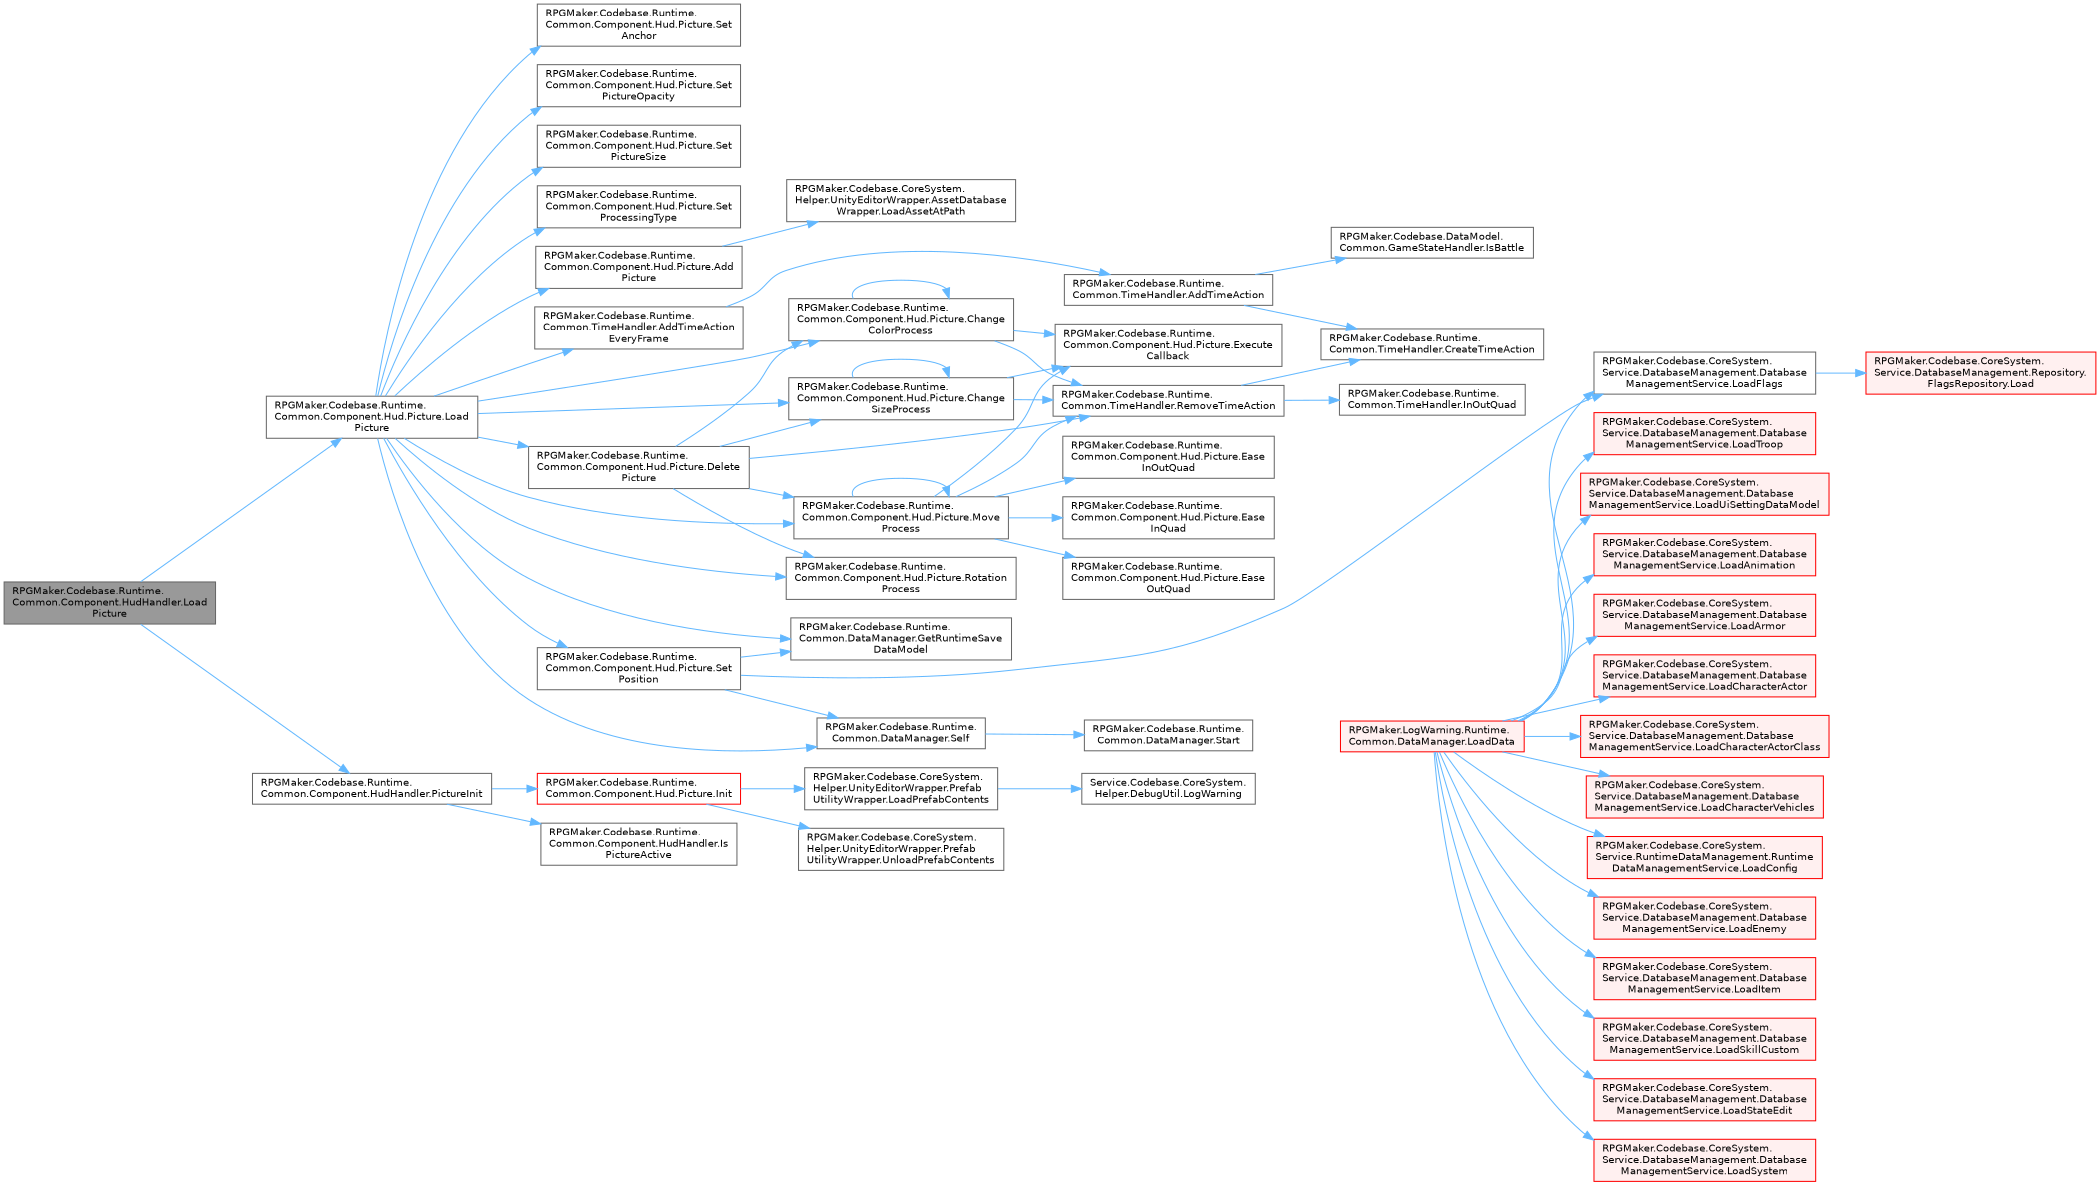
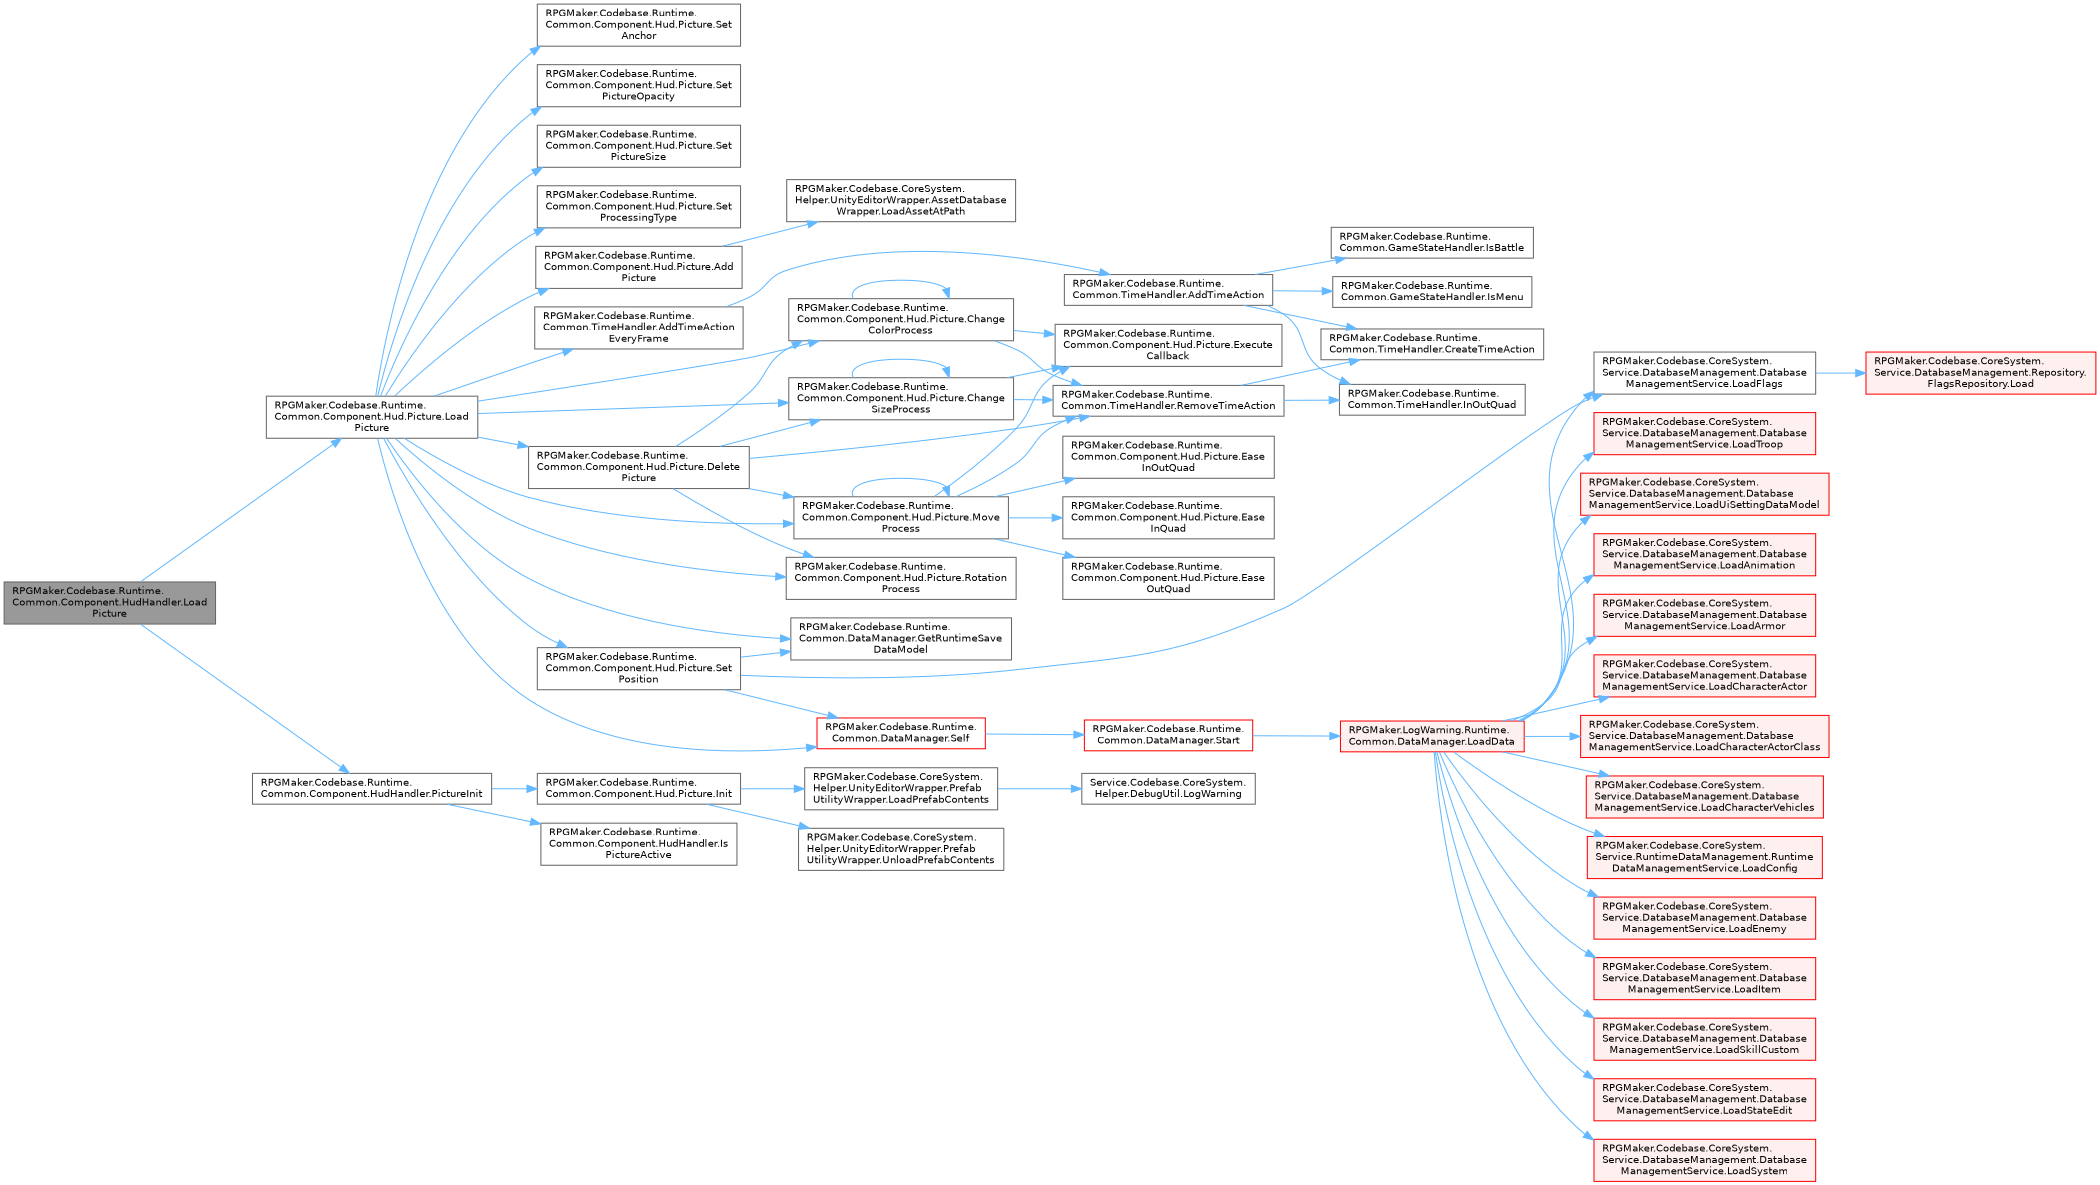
node "RPGMaker.Codebase.DataModel. Common.GameStateHandler.IsBattle": label "RPGMaker.Codebase.DataModel. Common.GameStateHandler.IsBattle" -> "RPGMaker.Codebase.Runtime. Common.GameStateHandler.IsBattle"
node "RPGMaker.Codebase.Runtime. Common.GameStateHandler.IsMenu": added
edge "RPGMaker.Codebase.Runtime. Common.TimeHandler.AddTimeAction" -> "RPGMaker.Codebase.Runtime. Common.TimeHandler.InOutQuad": added
node "RPGMaker.Codebase.Runtime. Common.DataManager.Self": color grey40 -> red
node "RPGMaker.Codebase.Runtime. Common.DataManager.Start": color grey40 -> red
edge "RPGMaker.Codebase.Runtime. Common.DataManager.Start" -> "RPGMaker.LogWarning.Runtime. Common.DataManager.LoadData": added
node "RPGMaker.Codebase.Runtime. Common.Component.Hud.Picture.Init": color red -> grey40
